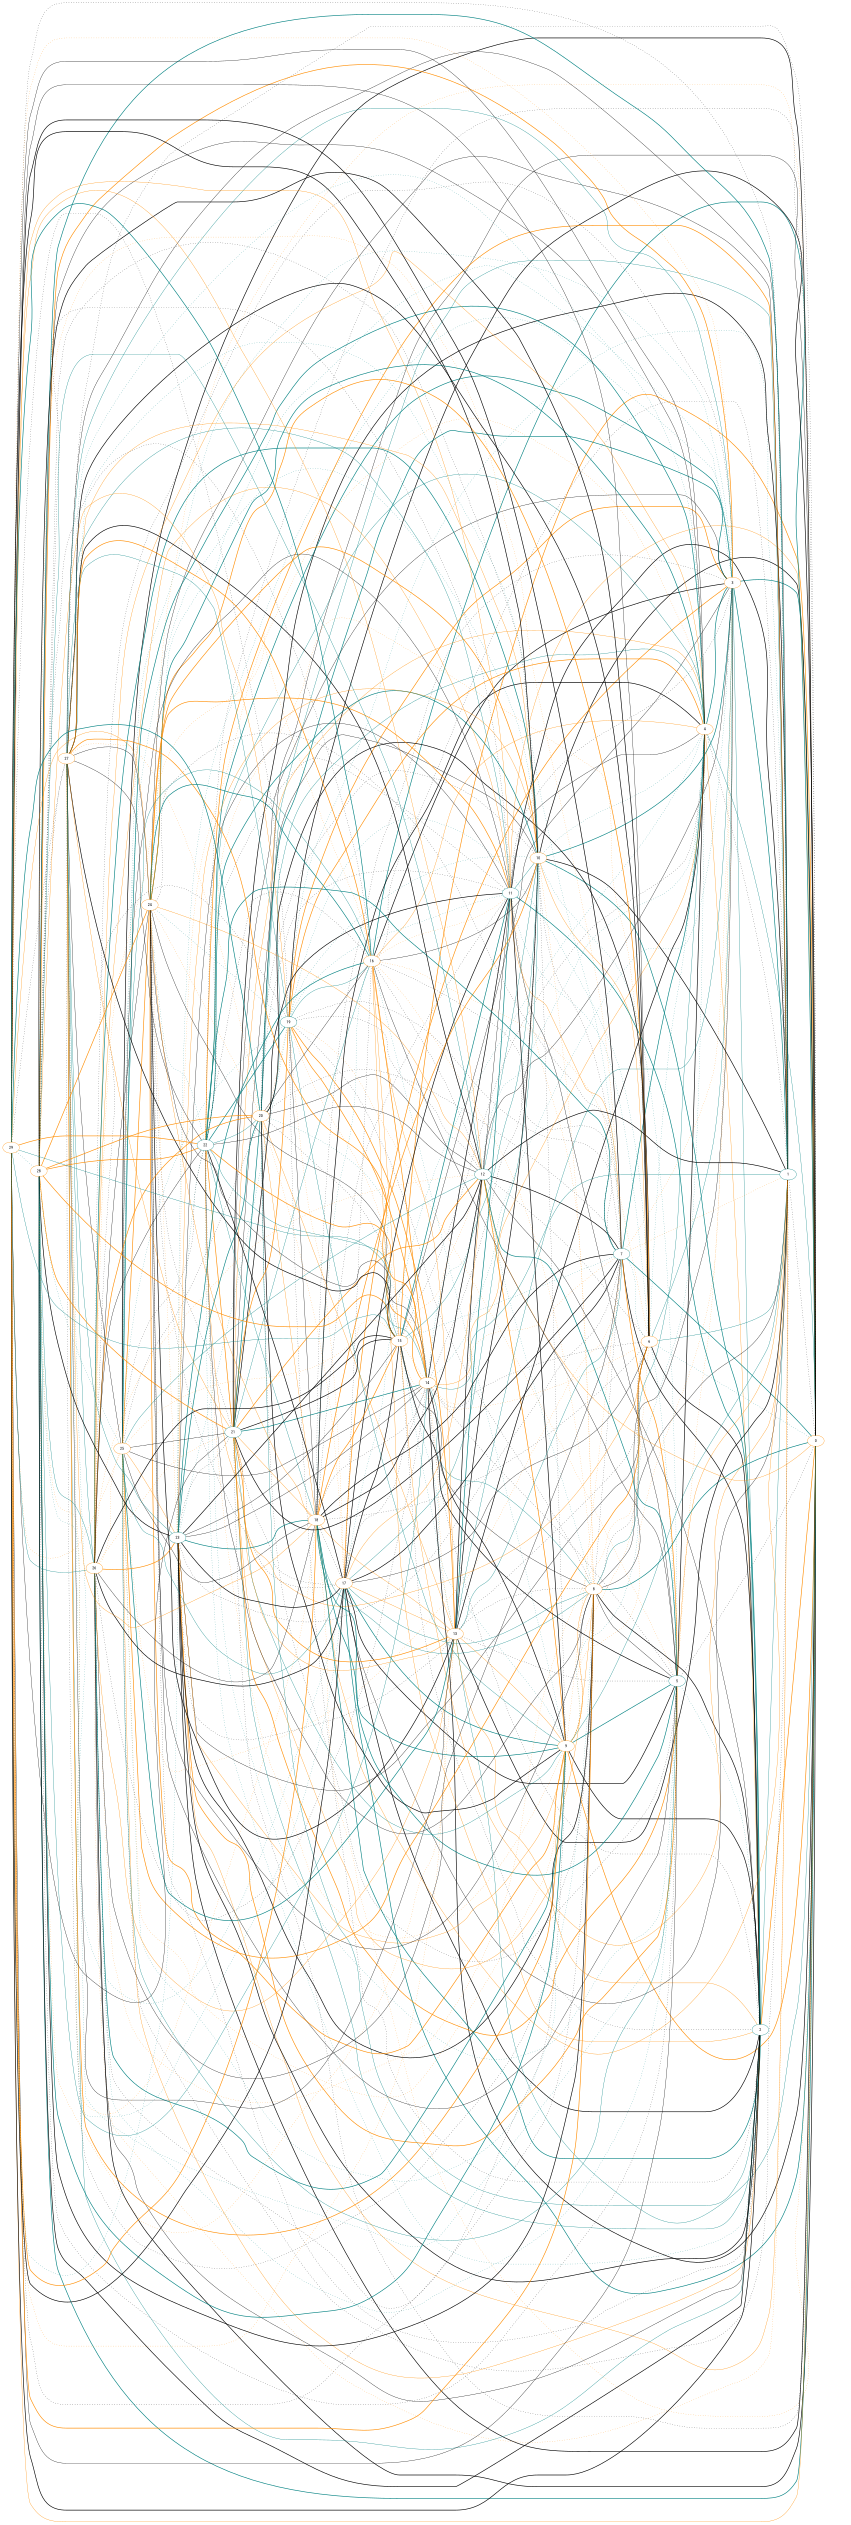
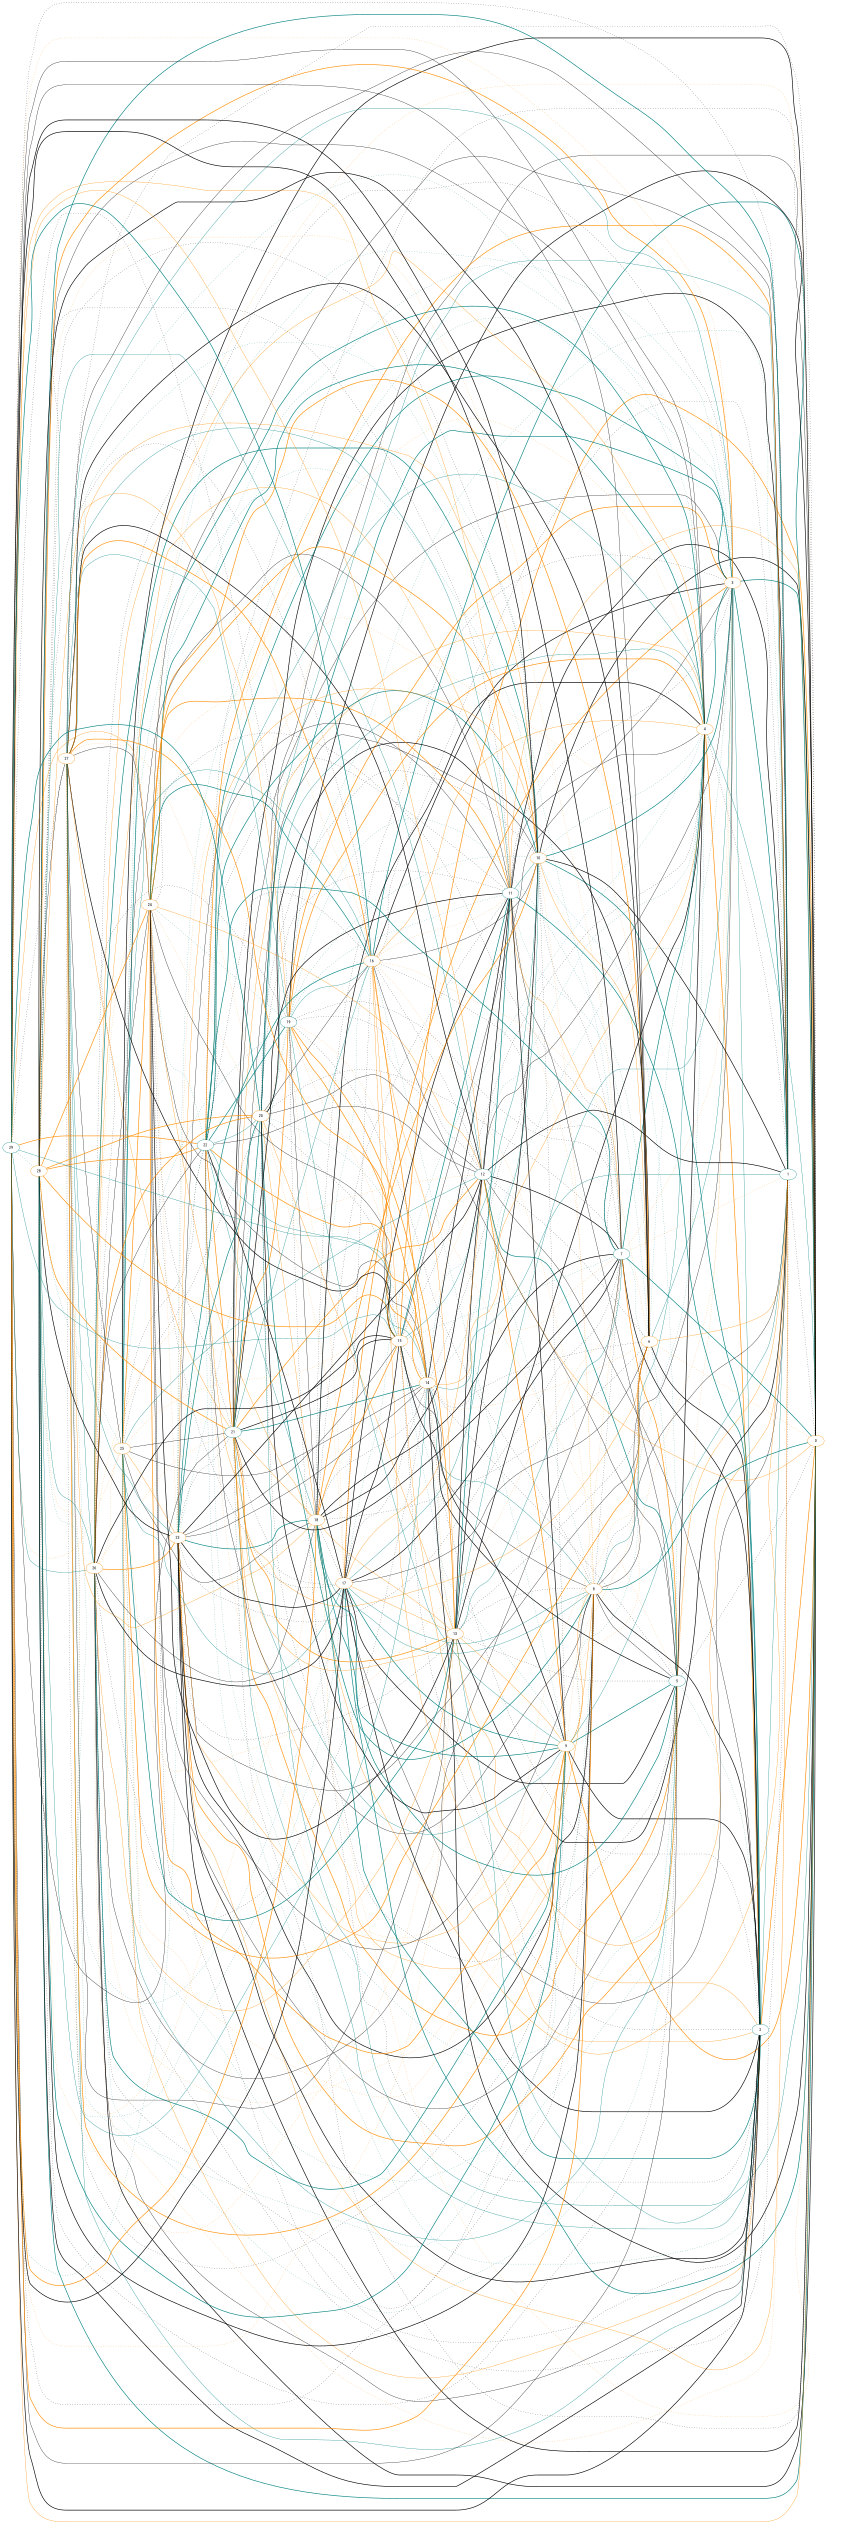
edge "27" -- "22": removed
edge "27" -- "28": style dotted -> solid
edge "10" -- "12": removed
edge "11" -- "12": style solid -> bold
node "29": color darkorange -> teal
edge "1" -- "6": color teal -> darkorange
edge "15" -- "14": color darkorange -> black
edge "4" -- "2": style solid -> bold
edge "6" -- "0": color teal -> darkorange
edge "20" -- "8": added
node "23": color teal -> darkorange
